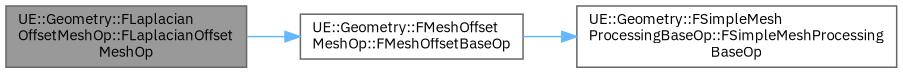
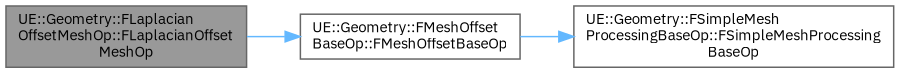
node "UE::Geometry::FMeshOffset MeshOp::FMeshOffsetBaseOp": label "UE::Geometry::FMeshOffset MeshOp::FMeshOffsetBaseOp" -> "UE::Geometry::FMeshOffset BaseOp::FMeshOffsetBaseOp"
